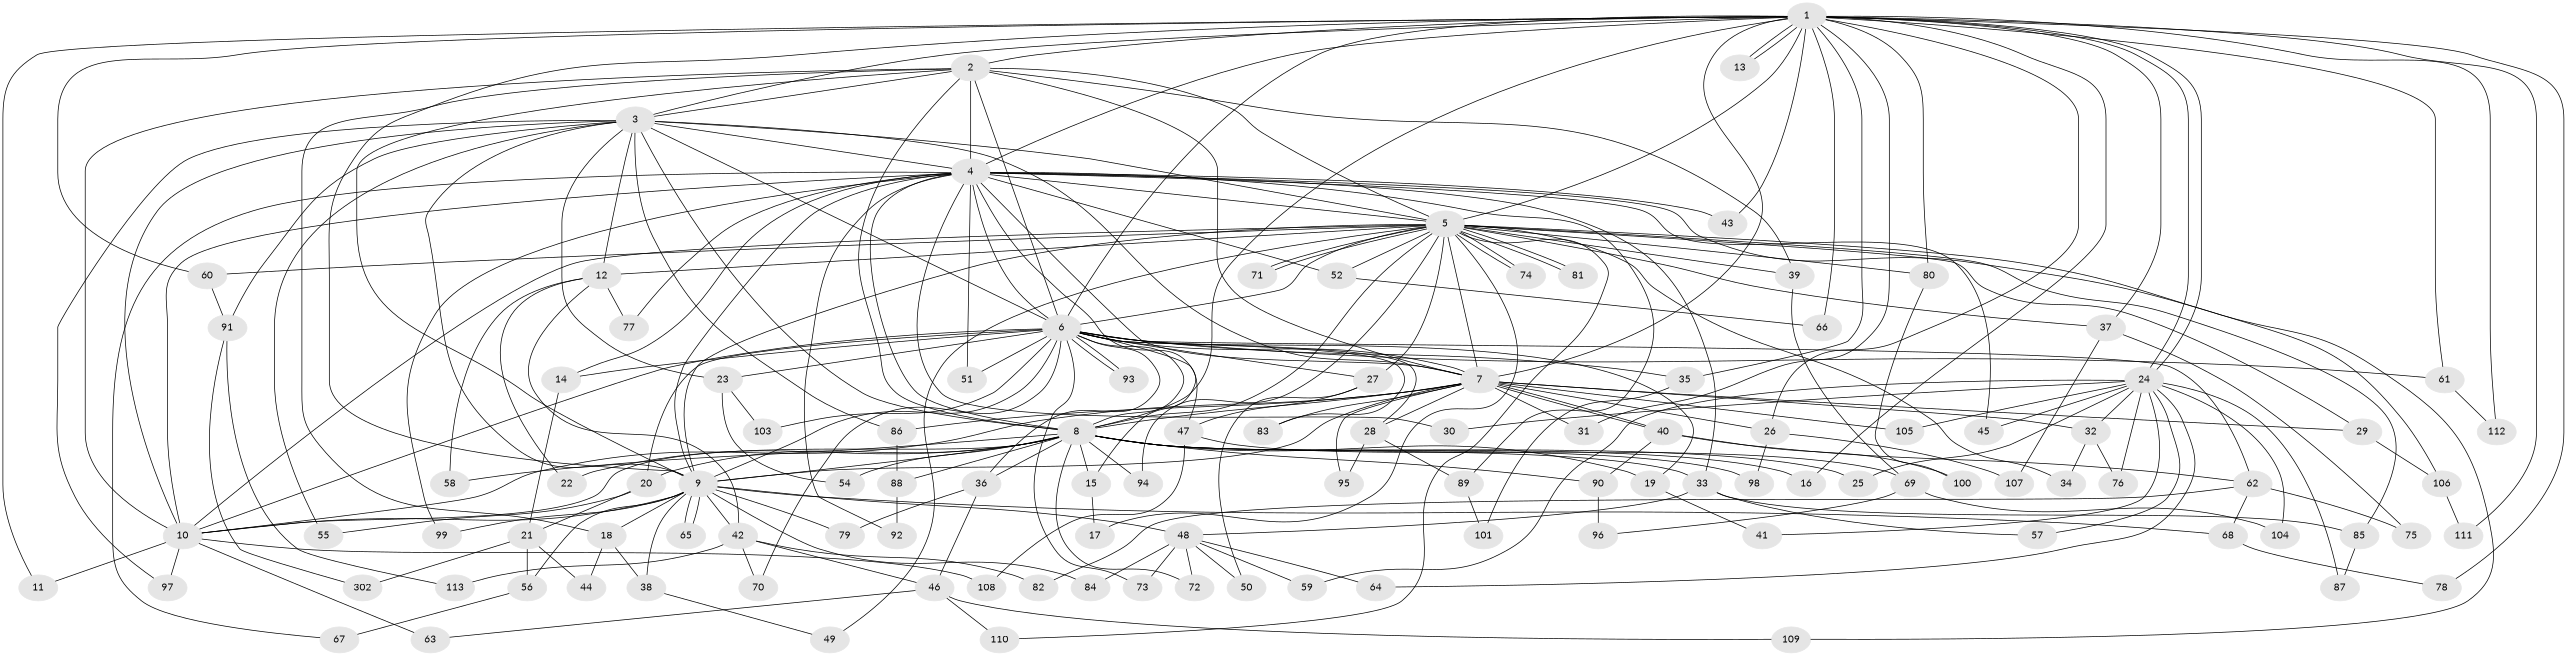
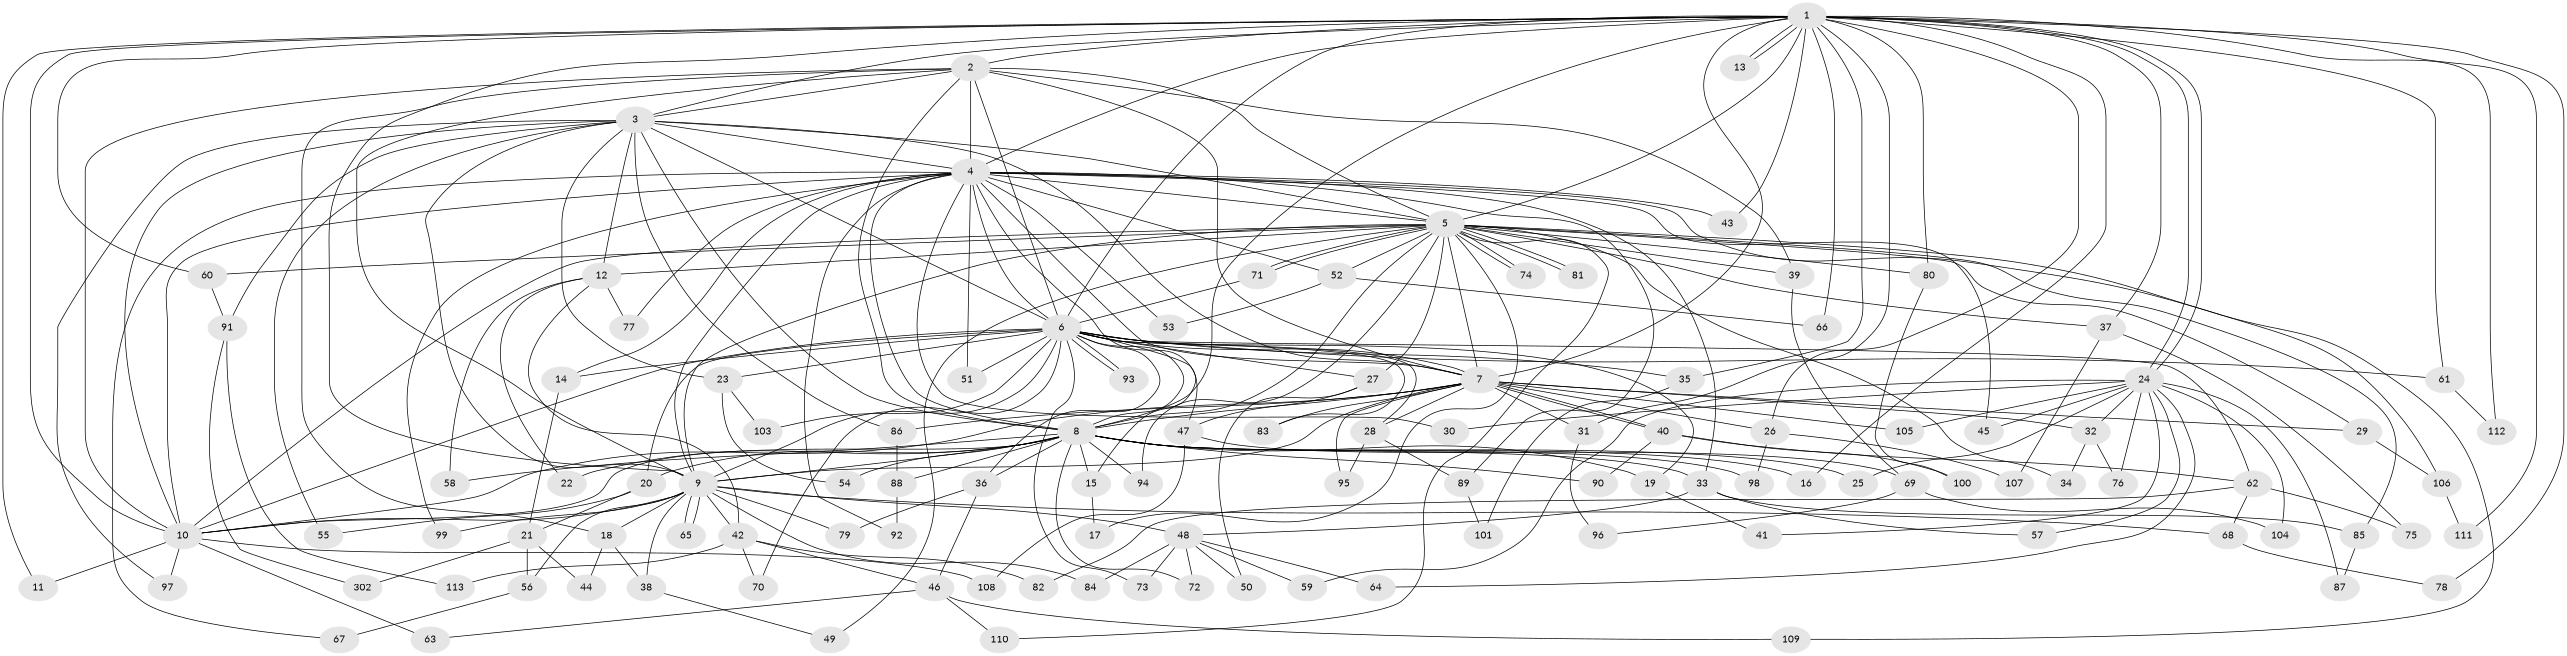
edge "1" -- "10": added
edge "5" -- "6": now "71" -- "6"
node "53": added
edge "90" -- "96": now "31" -- "96"
